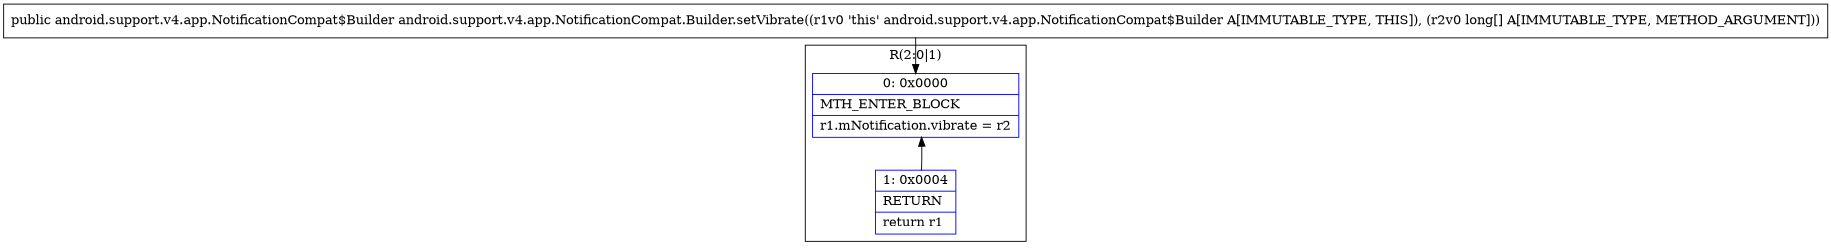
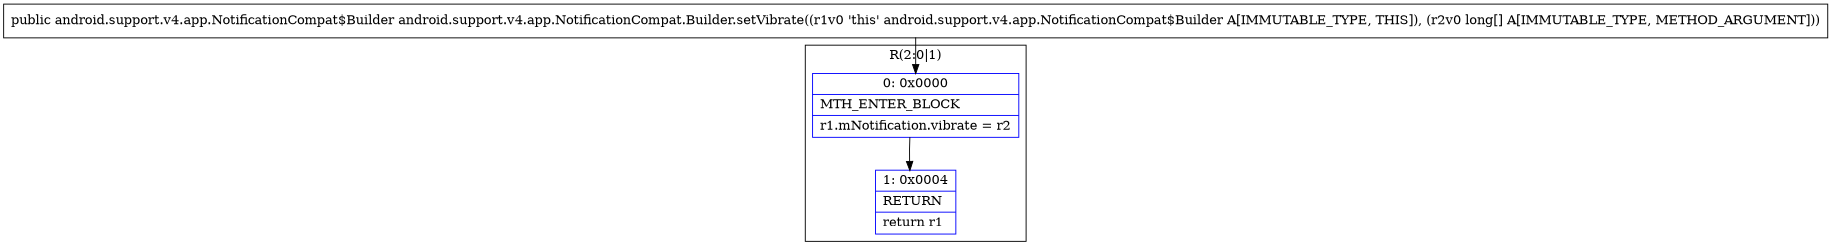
edge "1: 0x0004" -> "0: 0x0000": reversed
